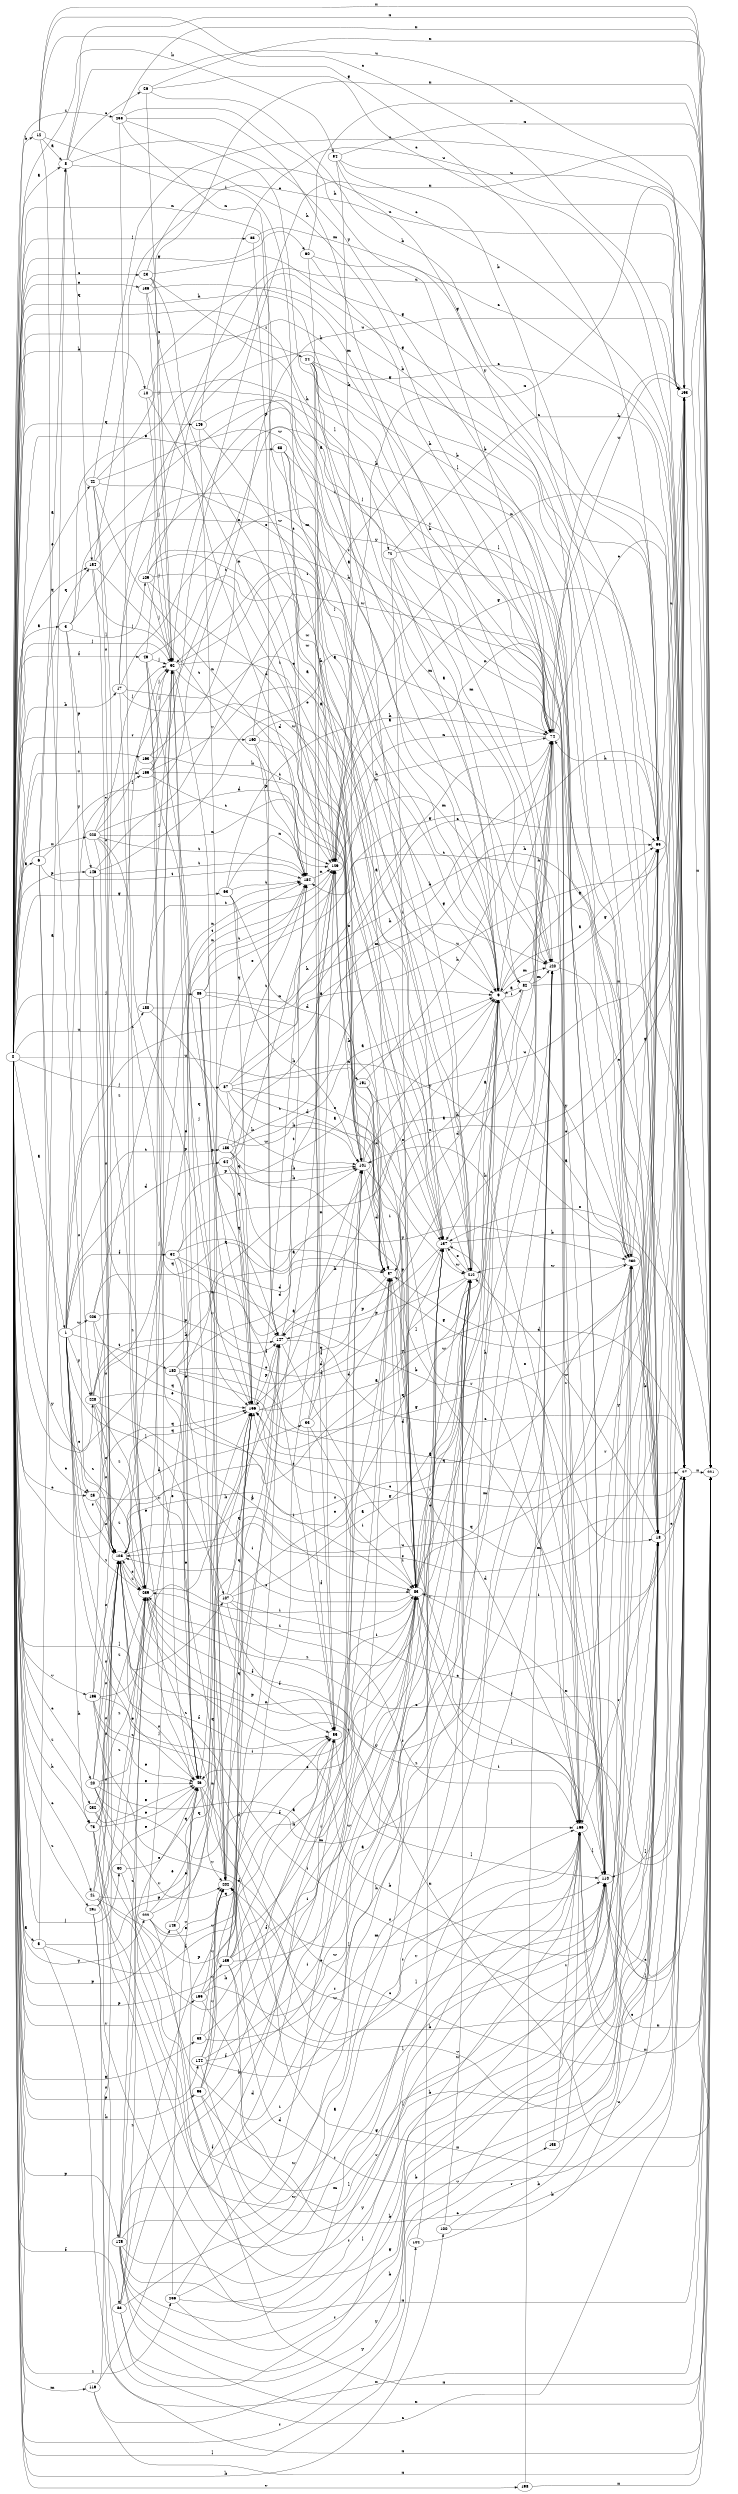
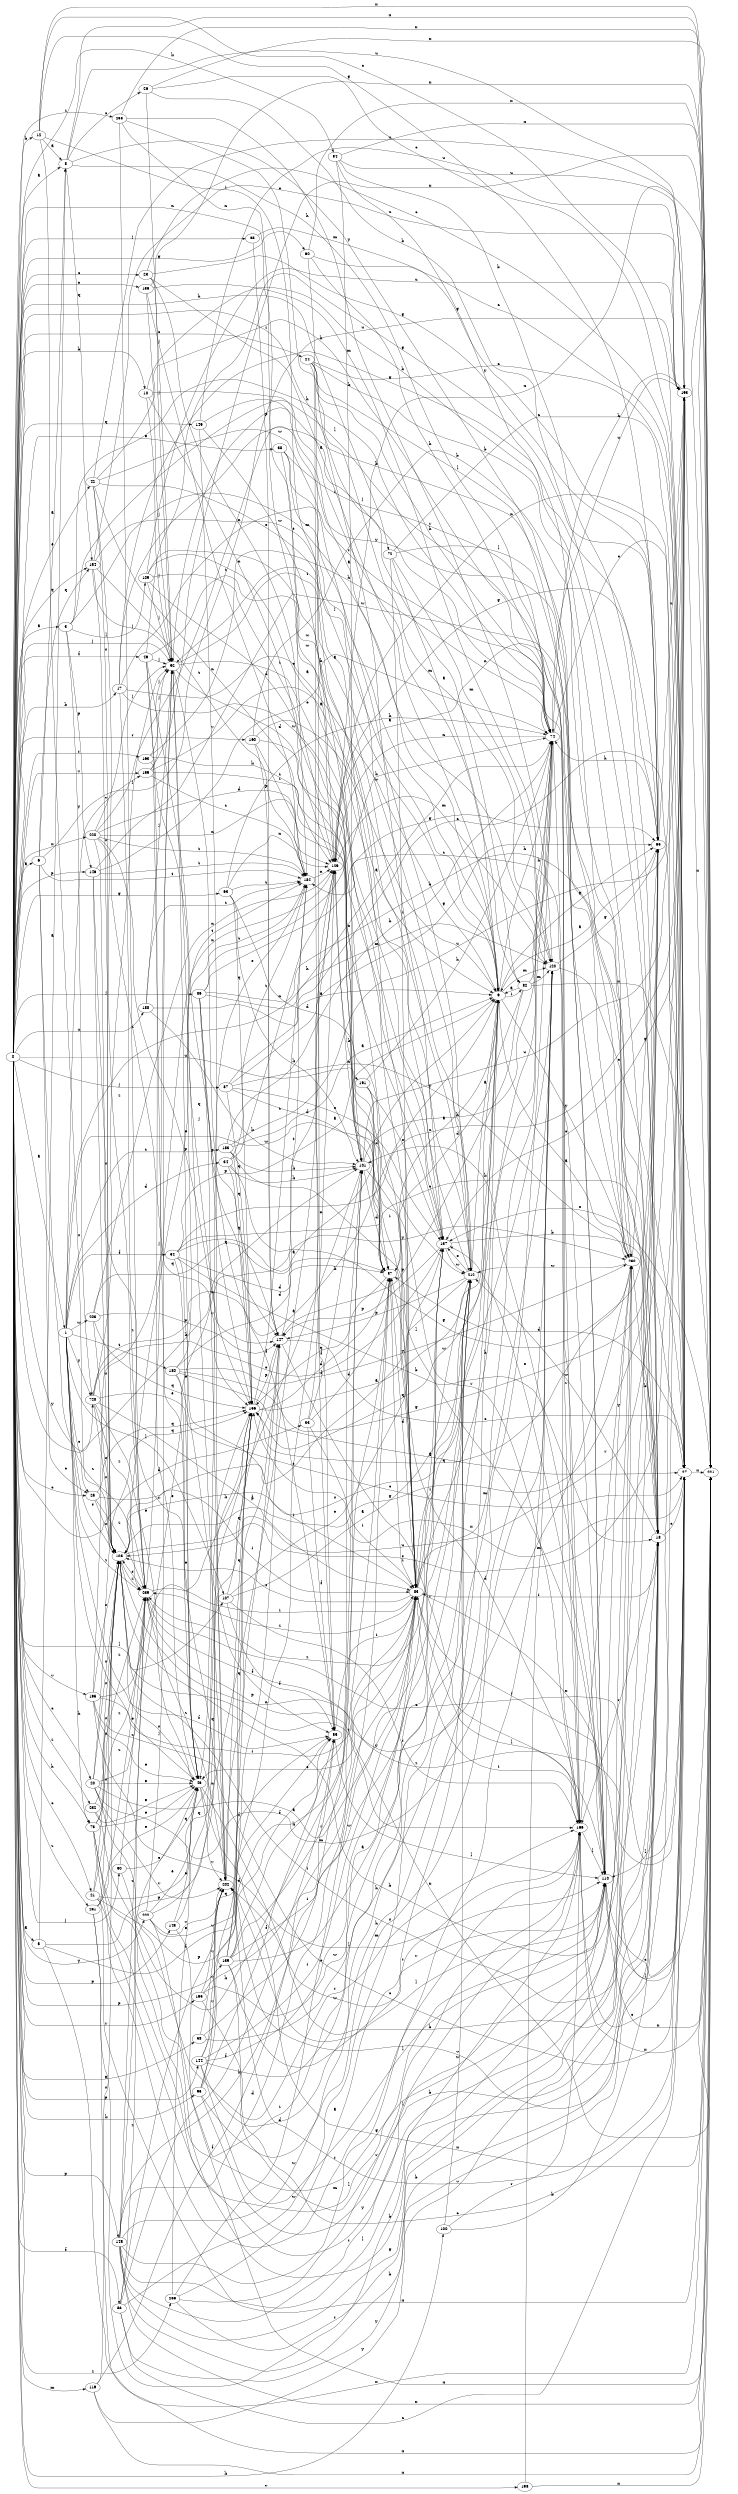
edge "238" -> "74": now "144" -> "74"
edge "87" -> "101": removed, label "k"
node "228": label "228" -> "728"
edge "27" -> "156": label "q" -> "x"
edge "107" -> "27": now "54" -> "27"
node "158": removed
node "104": removed
